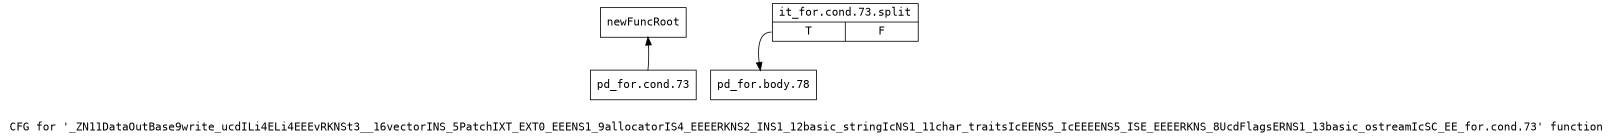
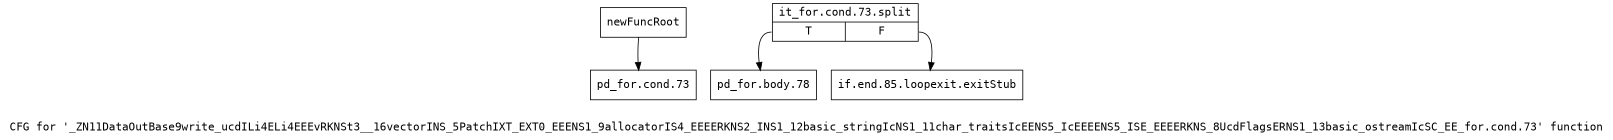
edge "pd_for.cond.73" -> "newFuncRoot": reversed
node "if.end.85.loopexit.exitStub": added
